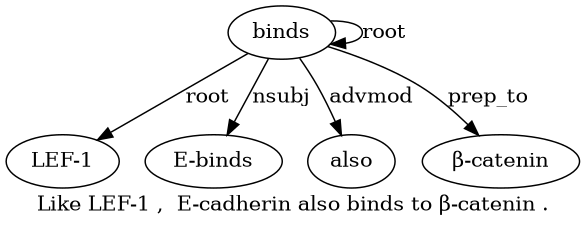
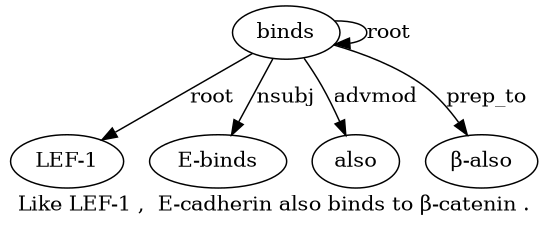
node "β-catenin": label "β-catenin" -> "β-also"
